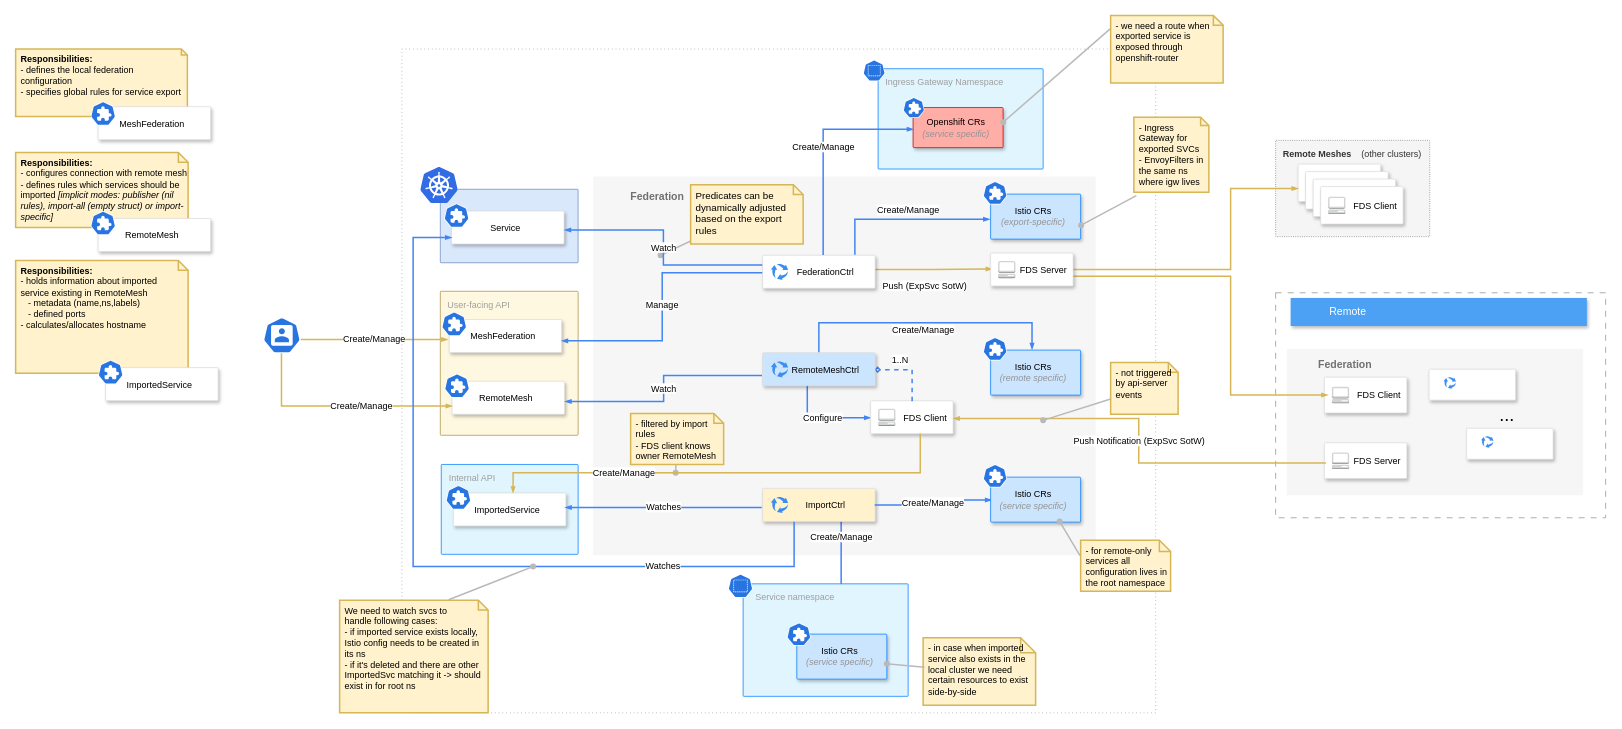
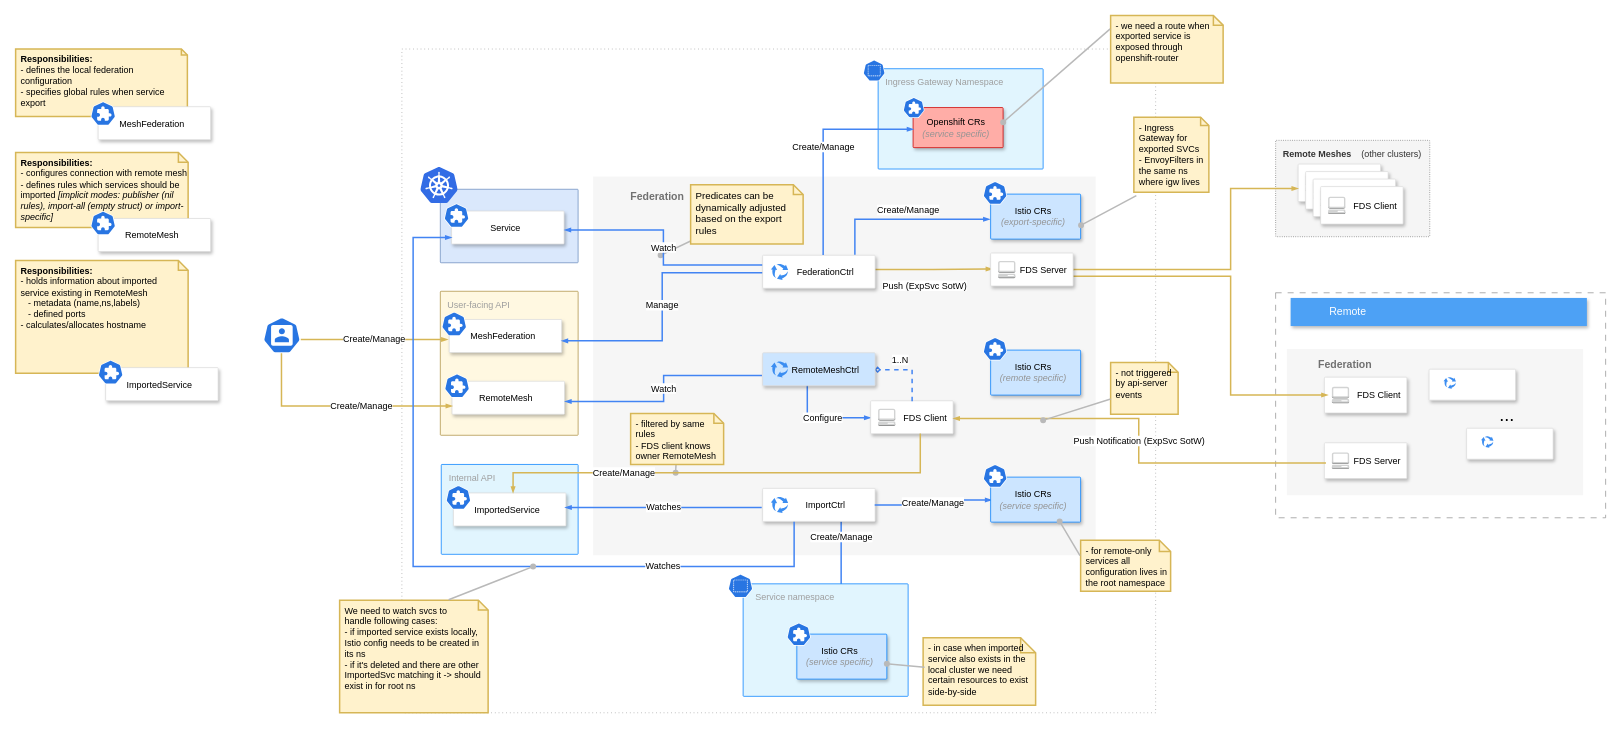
node "Responsibilities: - defines the local federation configuration - specifies global rules for service export": label "Responsibilities: - defines the local federation configuration - specifies global rules for service export" -> "Responsibilities: - defines the local federation configuration - specifies global rules when service export"
edge "RemoteMeshCtrl" -> "Istio CRs (remote specific)": removed, label "Create/Manage"
node "- filtered by import rules - FDS client knows owner RemoteMesh": label "- filtered by import rules - FDS client knows owner RemoteMesh" -> "- filtered by same rules - FDS client knows owner RemoteMesh"
node "ImportCtrl": fillcolor #fff2cc -> #ffffff
